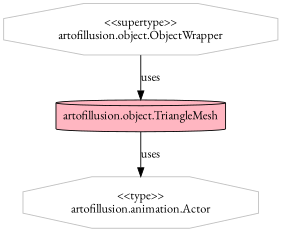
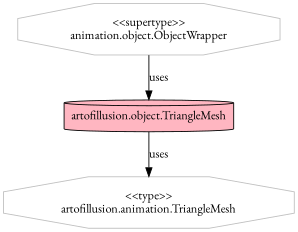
node "<<supertype>> artofillusion.object.ObjectWrapper": label "<<supertype>> artofillusion.object.ObjectWrapper" -> "<<supertype>> animation.object.ObjectWrapper"
node "<<type>> artofillusion.animation.Actor": label "<<type>> artofillusion.animation.Actor" -> "<<type>> artofillusion.animation.TriangleMesh"
